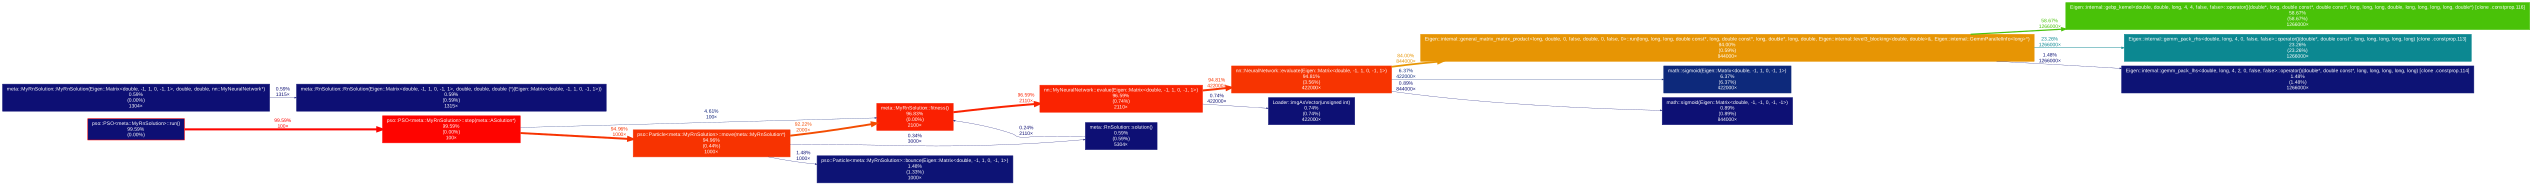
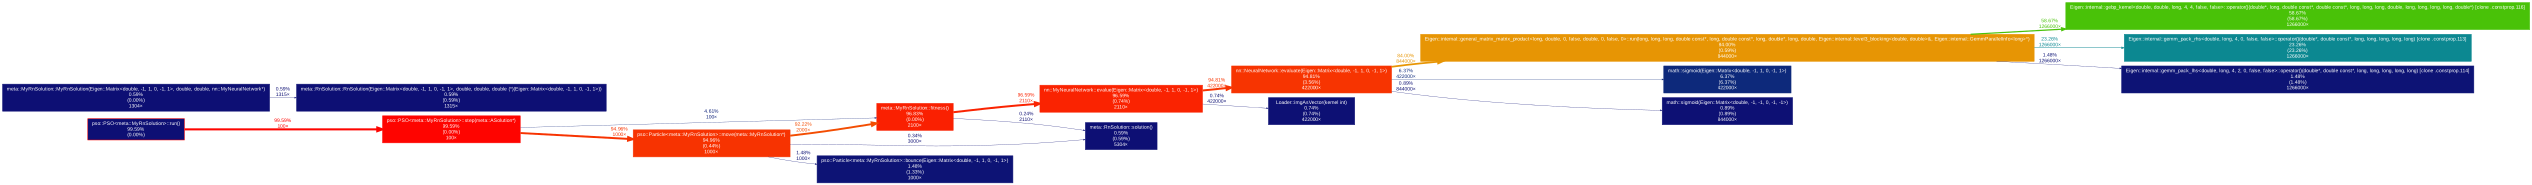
node "Loader::imgAsVector(unsigned int) 0.74% (0.74%) 422000×": label "Loader::imgAsVector(unsigned int) 0.74% (0.74%) 422000×" -> "Loader::imgAsVector(kernel int) 0.74% (0.74%) 422000×"
edge "meta::RnSolution::solution() 0.59% (0.59%) 5304×" -> "meta::MyRnSolution::fitness() 96.83% (0.00%) 2100×": reversed
